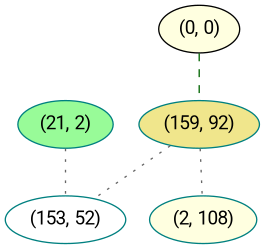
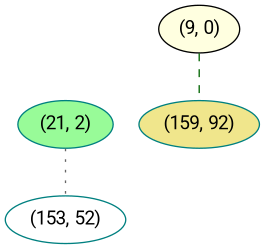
node "(0, 0)": label "(0, 0)" -> "(9, 0)"
edge "(159, 92)" -- "(153, 52)": removed
node "(2, 108)": removed
